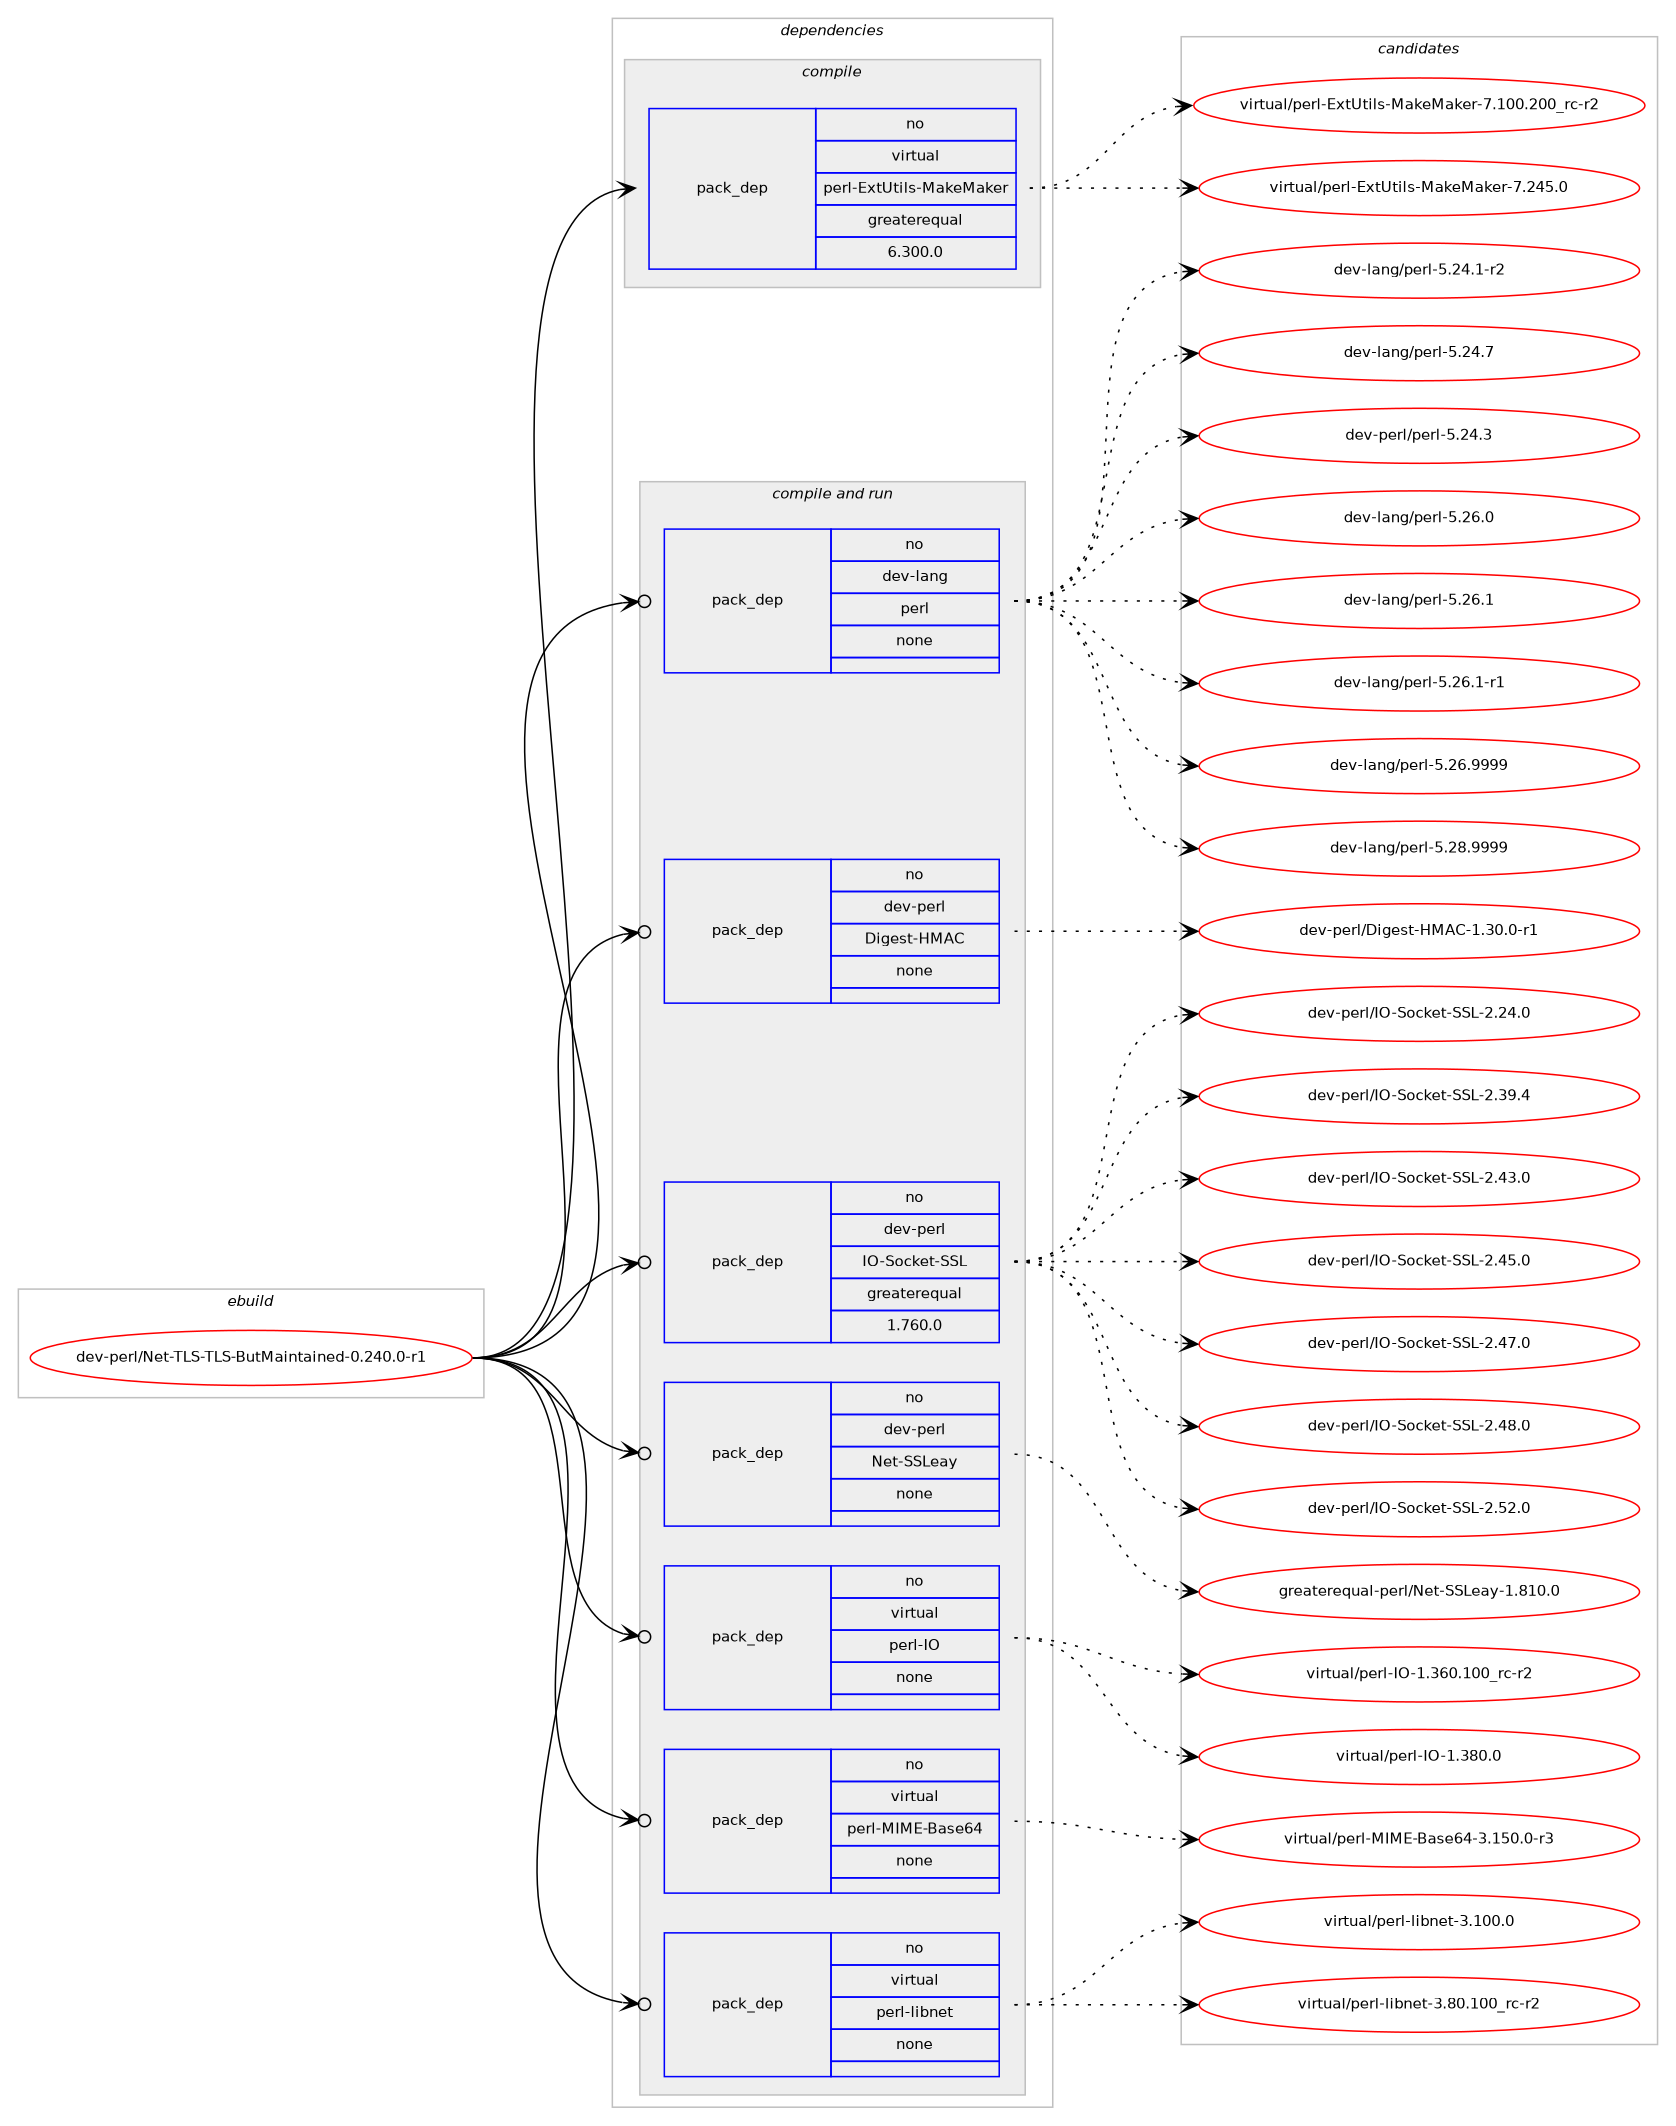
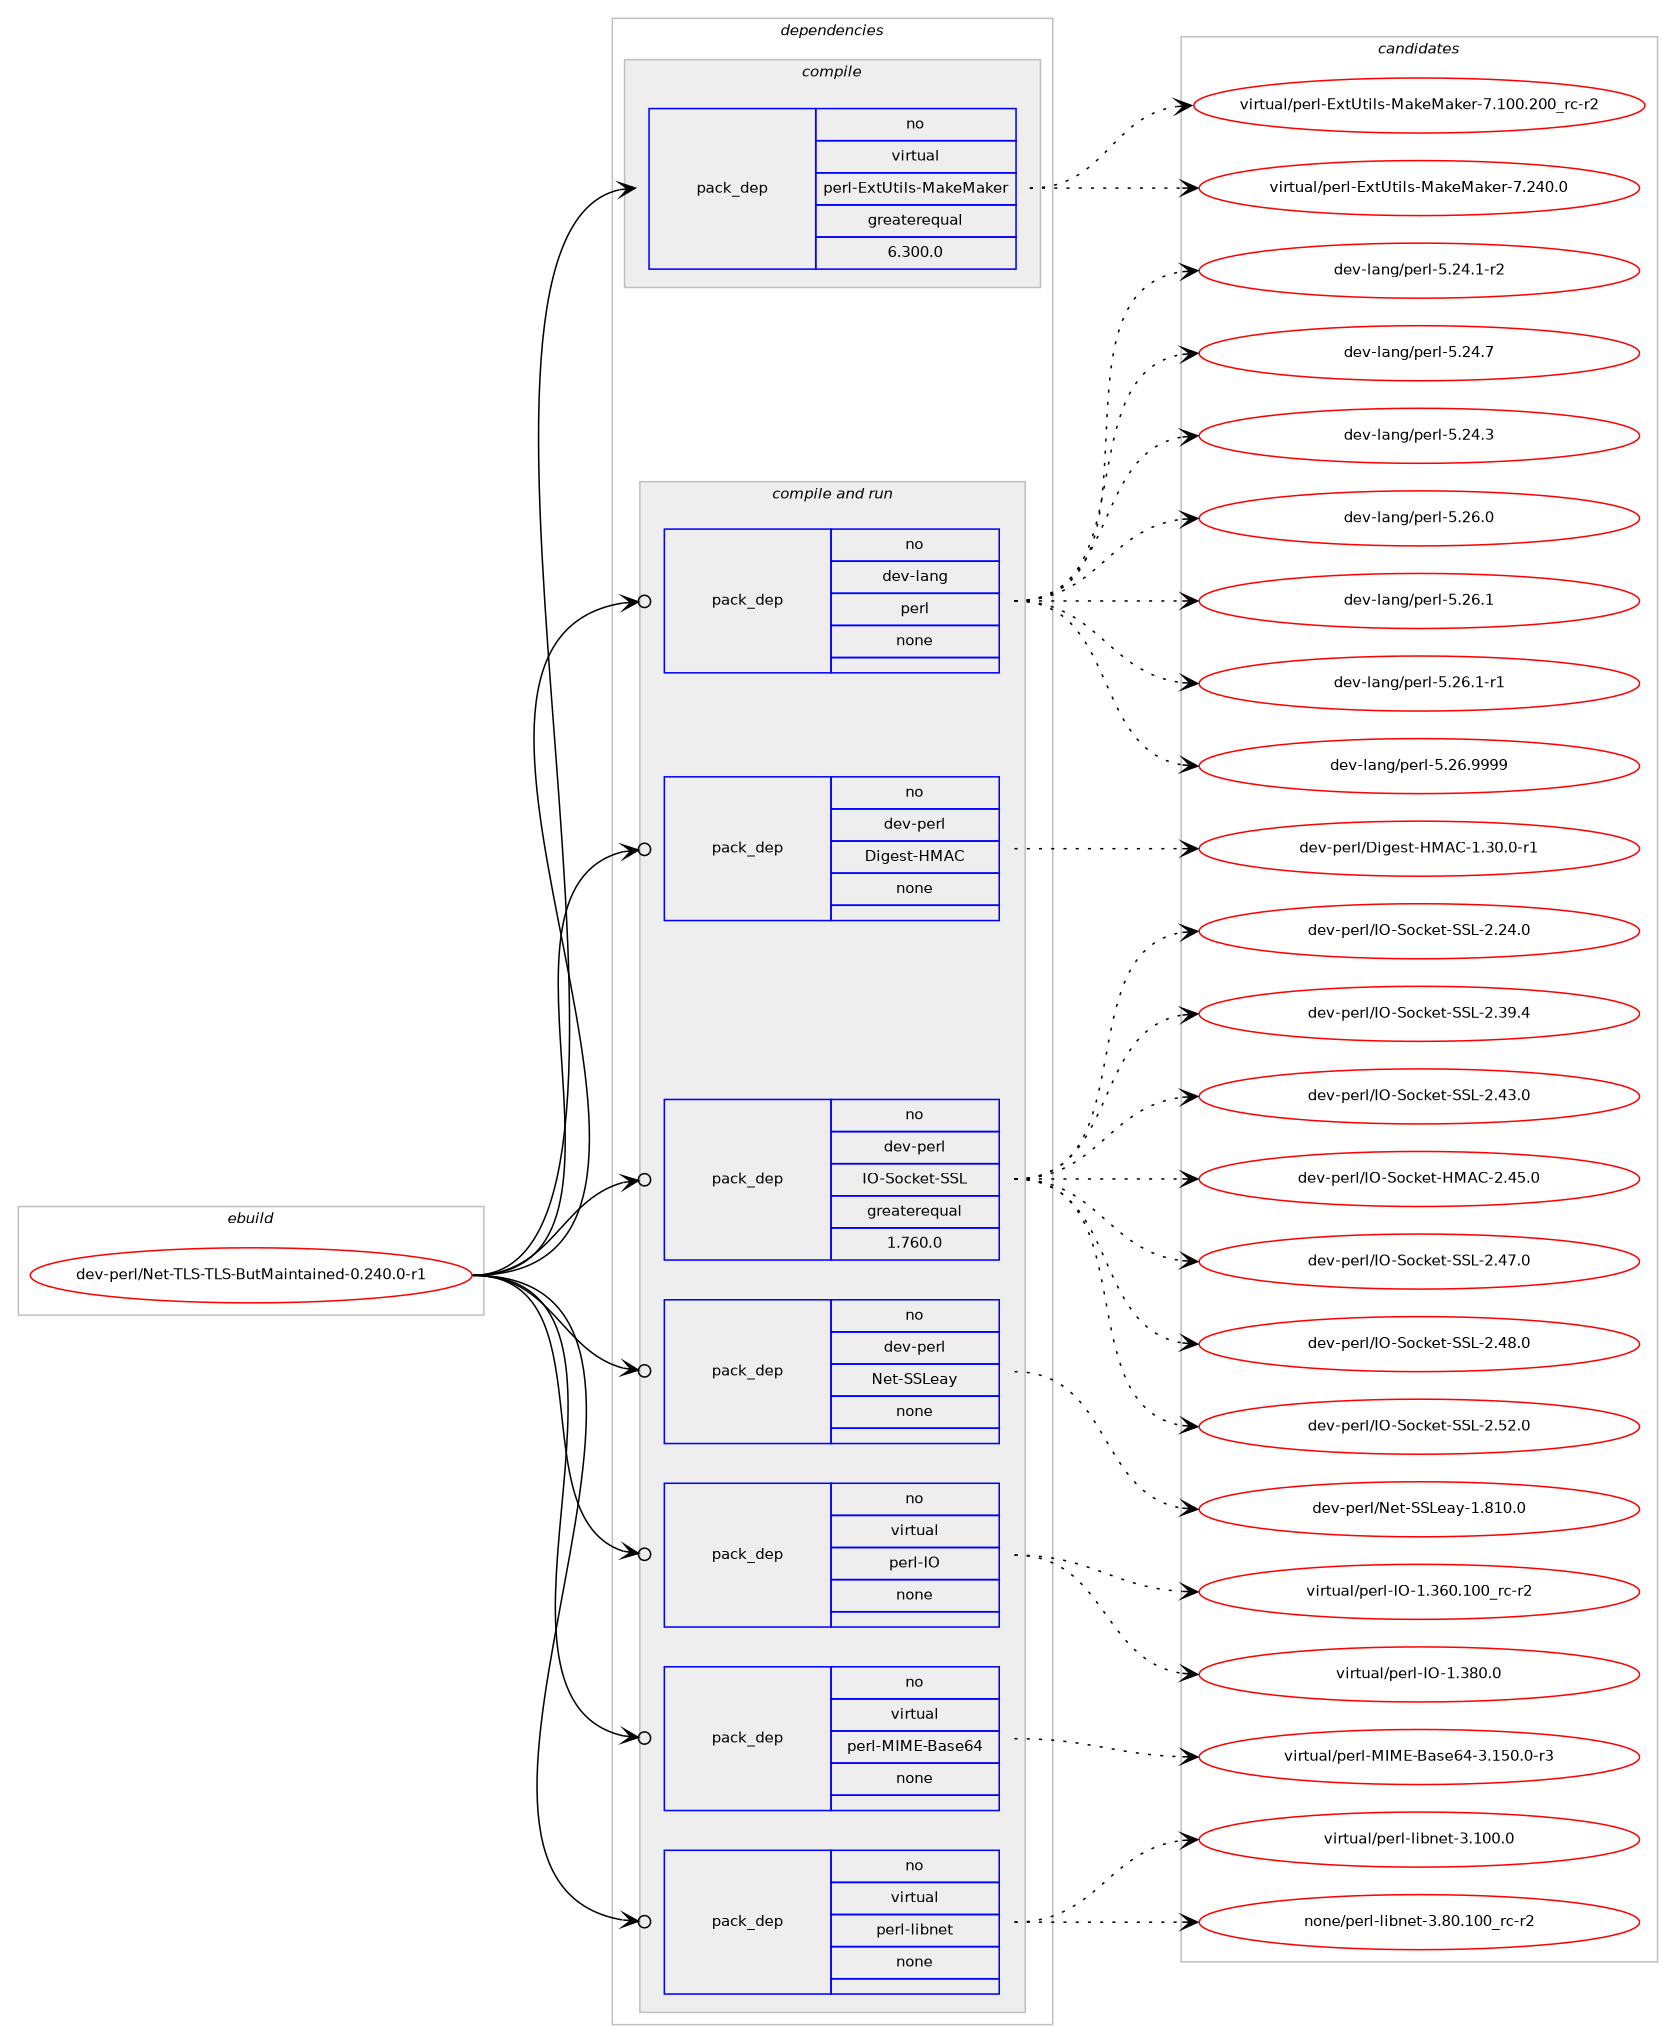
node "virtual/perl-ExtUtils-MakeMaker-7.245.0": label "virtual/perl-ExtUtils-MakeMaker-7.245.0" -> "virtual/perl-ExtUtils-MakeMaker-7.240.0"
node "dev-perl/perl-5.24.3": label "dev-perl/perl-5.24.3" -> "dev-lang/perl-5.24.3"
node "dev-lang/perl-5.28.9999": removed
node "dev-perl/IO-Socket-SSL-2.45.0": label "dev-perl/IO-Socket-SSL-2.45.0" -> "dev-perl/IO-Socket-HMAC-2.45.0"
node "greaterequal-perl/Net-SSLeay-1.810.0": label "greaterequal-perl/Net-SSLeay-1.810.0" -> "dev-perl/Net-SSLeay-1.810.0"
node "virtual/perl-libnet-3.80.100_rc-r2": label "virtual/perl-libnet-3.80.100_rc-r2" -> "none/perl-libnet-3.80.100_rc-r2"
